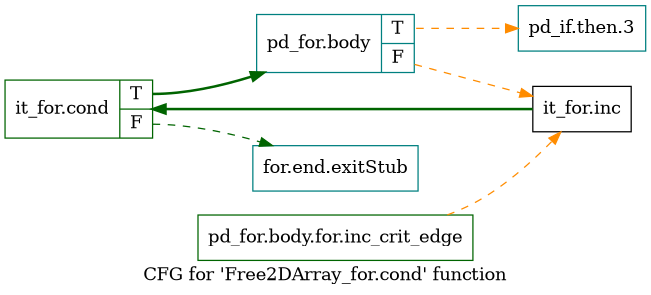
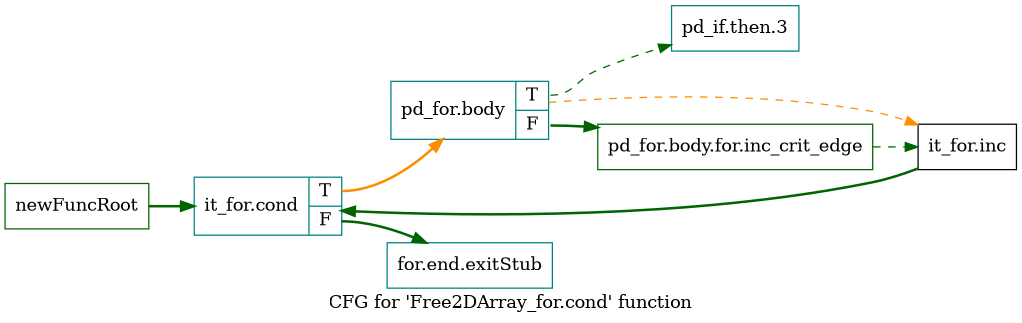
edge "pd_for.body" -> "pd_if.then.3": color darkorange -> darkgreen
edge "it_for.cond" -> "pd_for.body": color darkgreen -> darkorange
node "it_for.cond": color darkgreen -> teal
edge "pd_for.body" -> "pd_for.body.for.inc_crit_edge": added
edge "it_for.cond" -> "for.end.exitStub": style dashed -> bold
edge "pd_for.body.for.inc_crit_edge" -> "it_for.inc": color darkorange -> darkgreen
node "newFuncRoot": added
